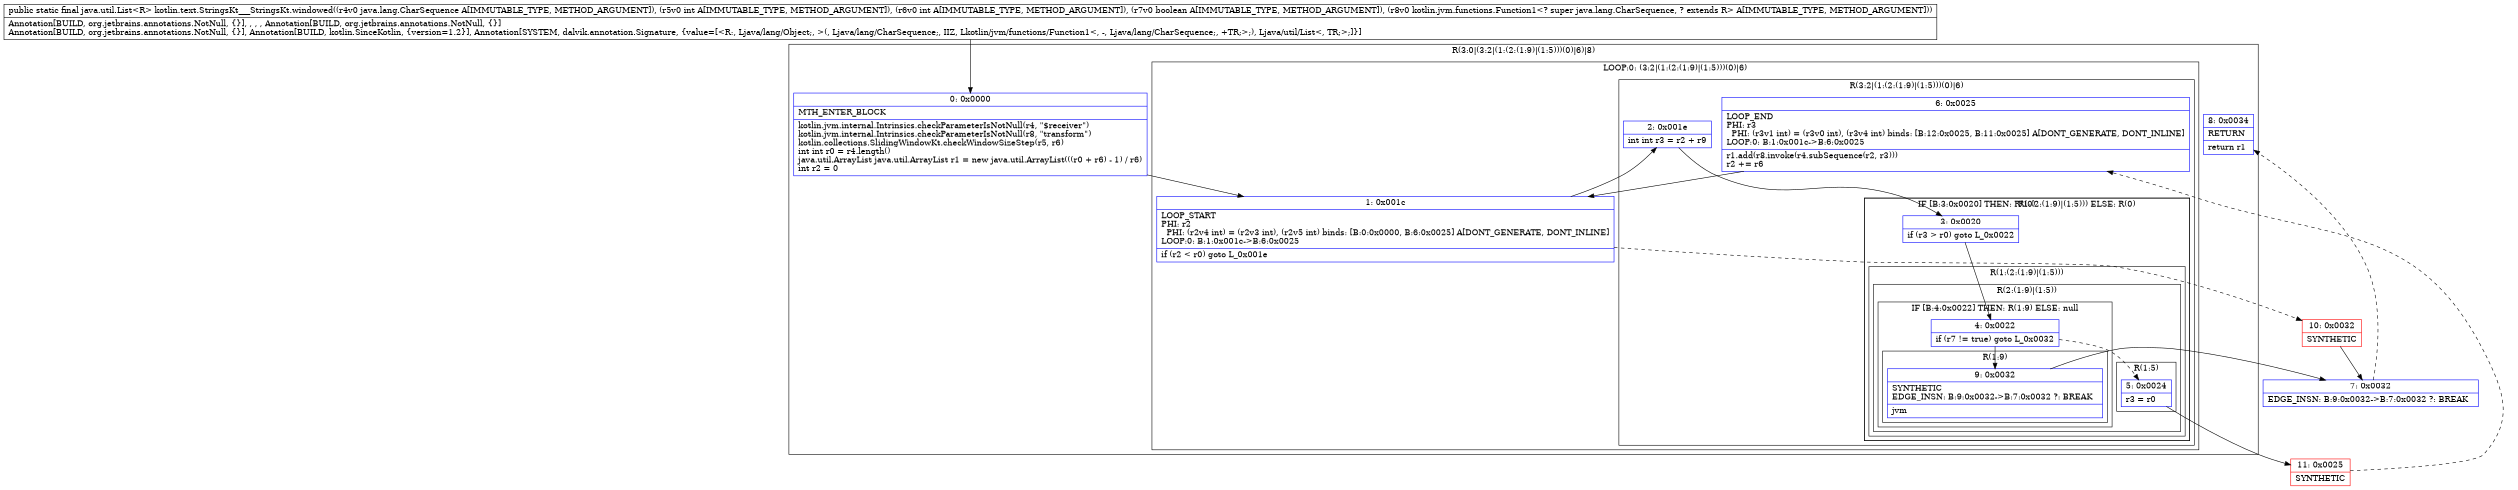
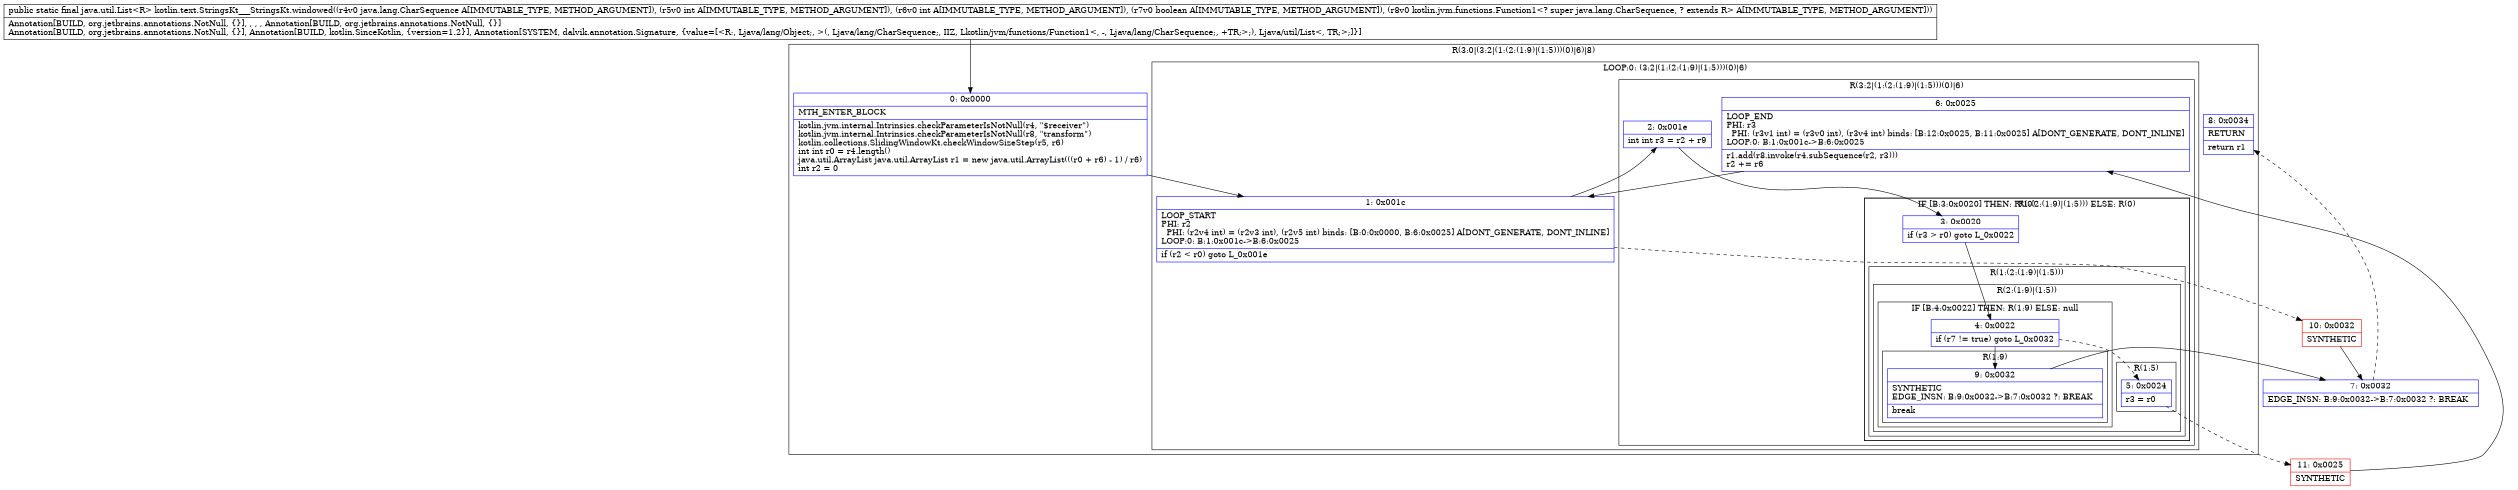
edge "11: 0x0025" -> "6: 0x0025": style dashed -> solid
node "9: 0x0032": text "jvm" -> "break"
edge "5: 0x0024" -> "11: 0x0025": style solid -> dashed
